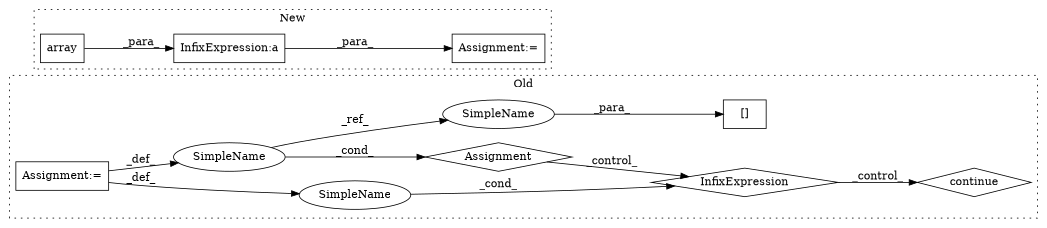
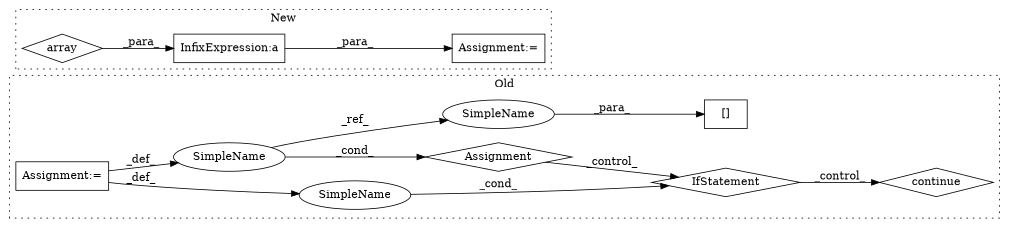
node "array": shape box -> diamond
node "InfixExpression": label "InfixExpression" -> "IfStatement"
